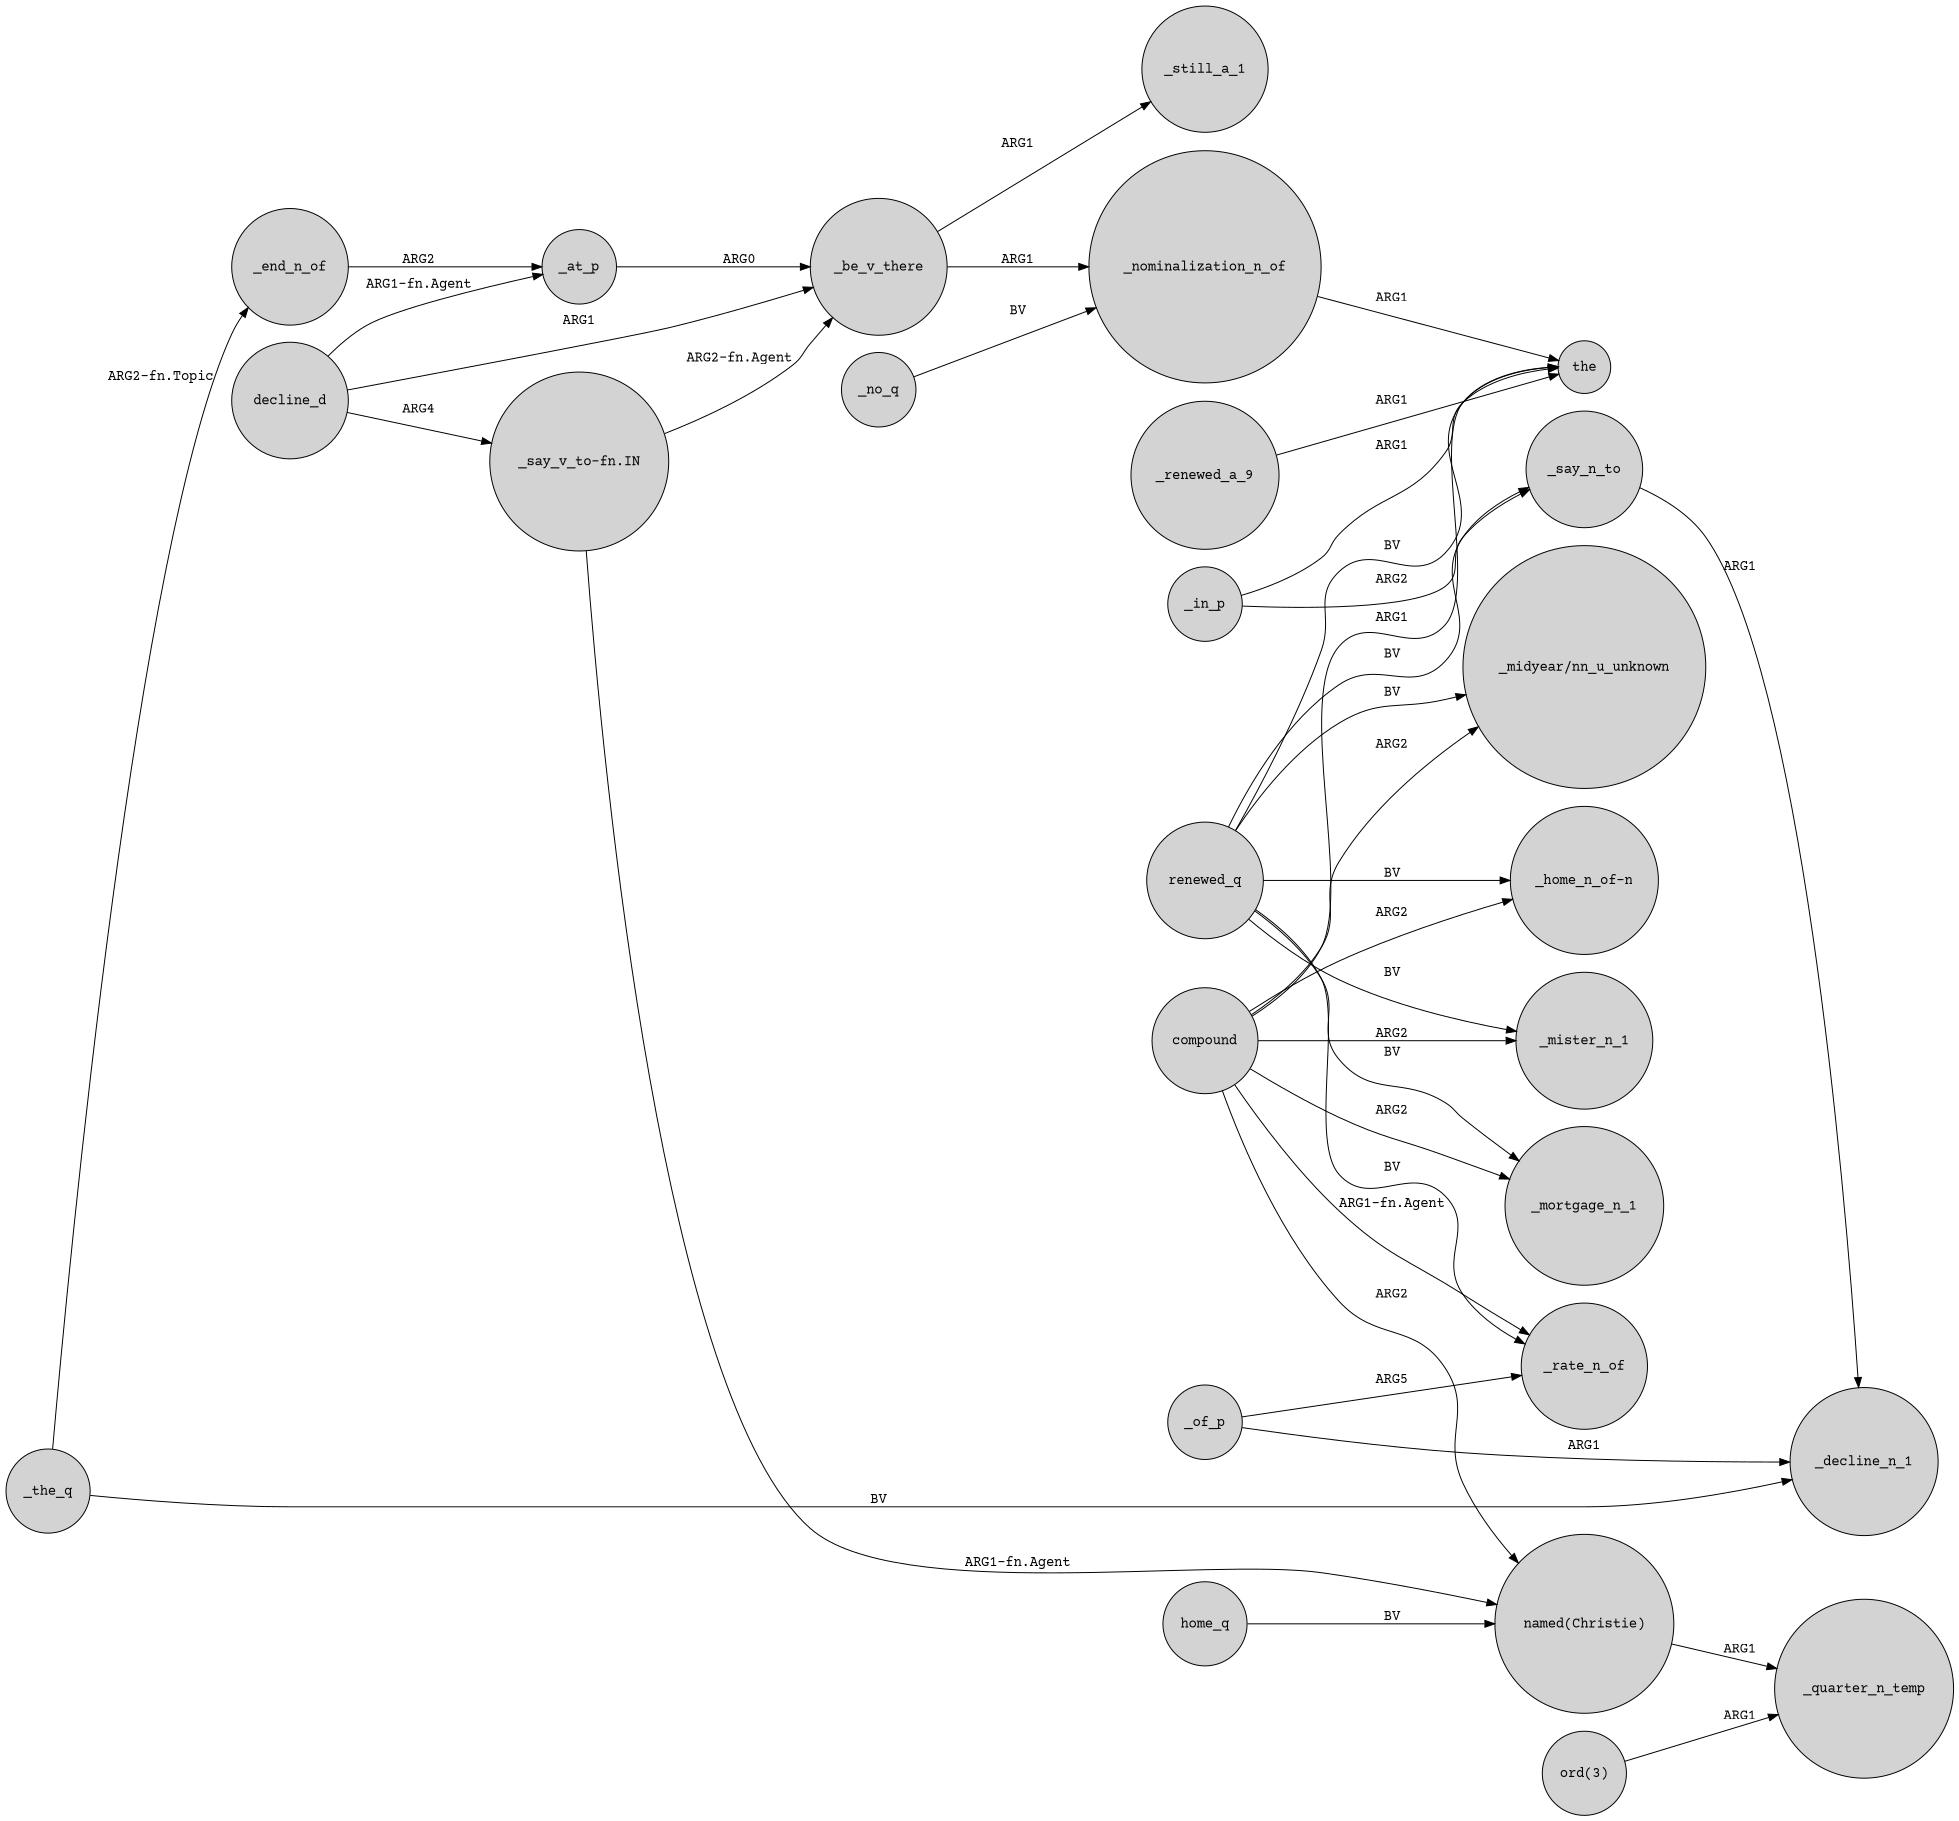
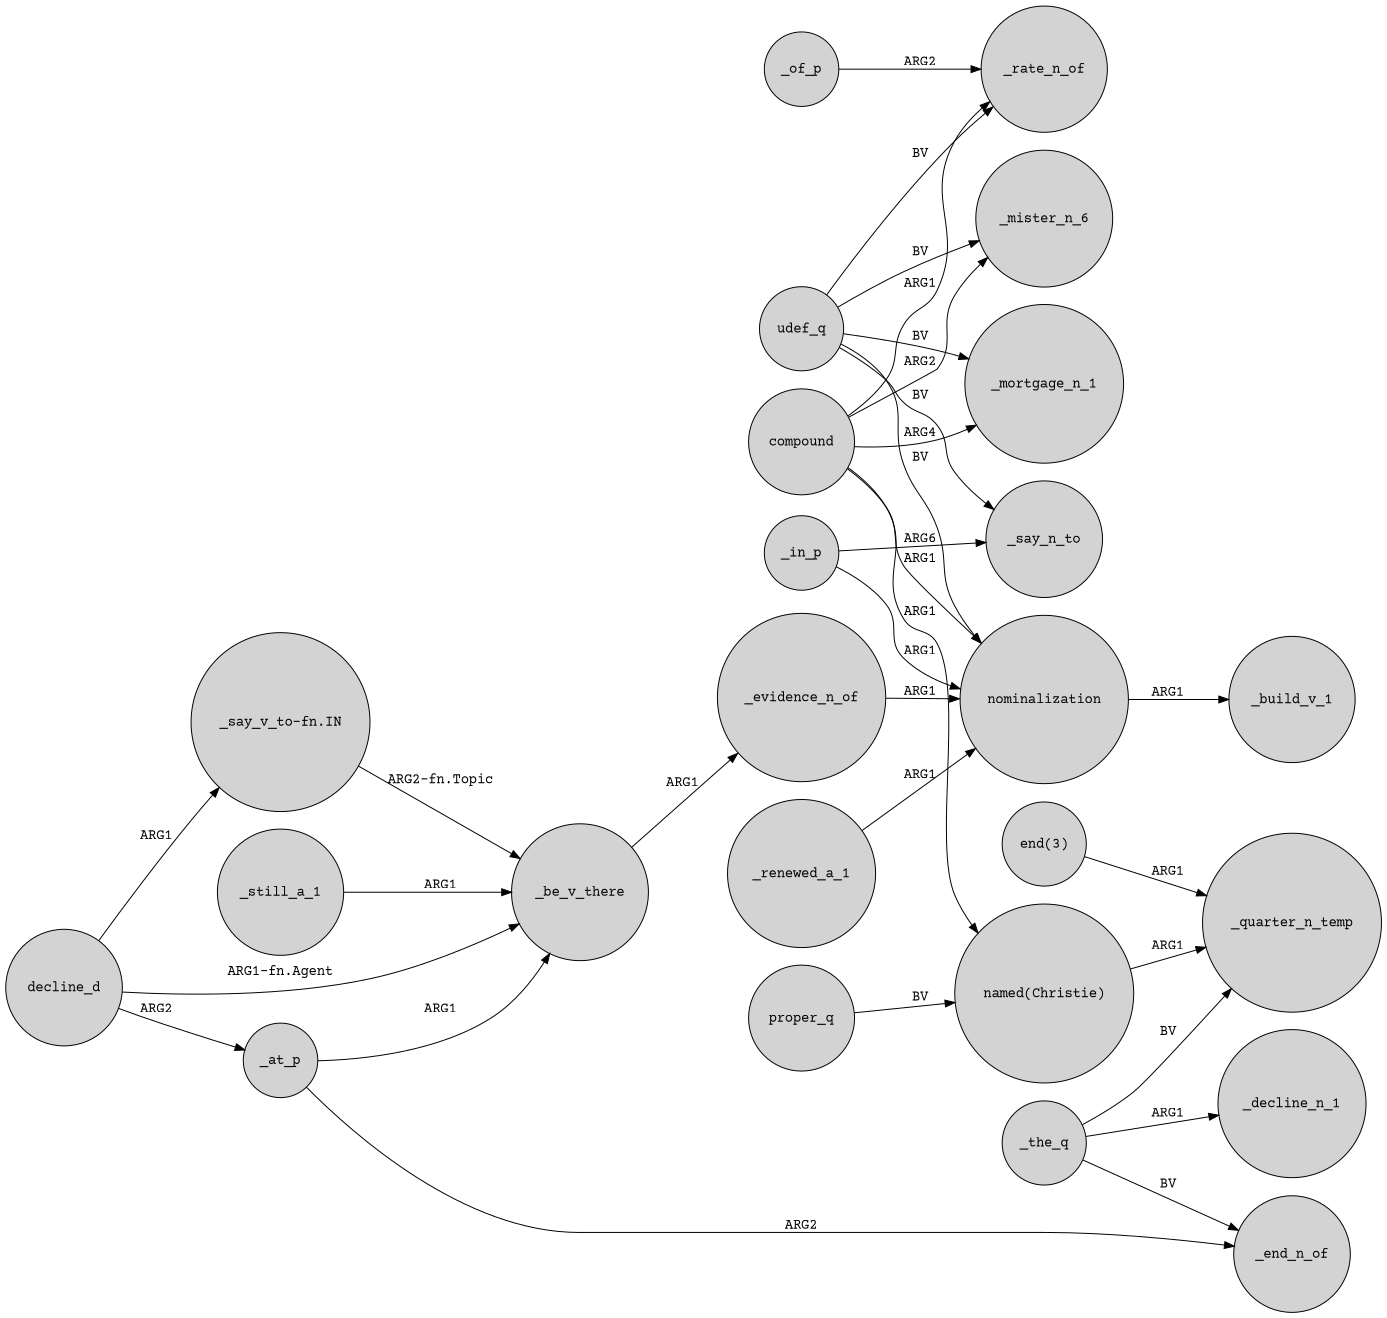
edge "_be_v_there" -> "_still_a_1": reversed
edge "_at_p" -> "_be_v_there": label "ARG0" -> "ARG1"
edge "_end_n_of" -> "_at_p": reversed
node "_nominalization_n_of": label "_nominalization_n_of" -> "_evidence_n_of"
edge "decline_d" -> "_at_p": label "ARG1-fn.Agent" -> "ARG2"
edge "decline_d" -> "_be_v_there": label "ARG1" -> "ARG1-fn.Agent"
edge "_say_v_to-fn.IN" -> "_be_v_there": label "ARG2-fn.Agent" -> "ARG2-fn.Topic"
node "the": label "the" -> "nominalization"
edge "_the_q" -> "_end_n_of": label "ARG2-fn.Topic" -> "BV"
node "_no_q": removed
edge "decline_d" -> "_say_v_to-fn.IN": label "ARG4" -> "ARG1"
node "_renewed_a_9": label "_renewed_a_9" -> "_renewed_a_1"
edge "_in_p" -> "_say_n_to": label "ARG2" -> "ARG6"
node "_midyear/nn_u_unknown": removed
node "_build_v_1": added
node "renewed_q": label "renewed_q" -> "udef_q"
node "_home_n_of-n": removed
edge "_say_n_to" -> "_decline_n_1": removed, label "ARG1"
node "_mister_n_1": label "_mister_n_1" -> "_mister_n_6"
edge "_the_q" -> "_quarter_n_temp": added, label "BV"
edge "compound" -> "_mortgage_n_1": label "ARG2" -> "ARG4"
edge "compound" -> "_rate_n_of": label "ARG1-fn.Agent" -> "ARG1"
edge "compound" -> "named(Christie)": label "ARG2" -> "ARG1"
edge "_of_p" -> "_rate_n_of": label "ARG5" -> "ARG2"
edge "_say_v_to-fn.IN" -> "named(Christie)": removed, label "ARG1-fn.Agent"
edge "_of_p" -> "_decline_n_1": removed, label "ARG1"
edge "_the_q" -> "_decline_n_1": label "BV" -> "ARG1"
node "home_q": label "home_q" -> "proper_q"
node "ord(3)": label "ord(3)" -> "end(3)"
